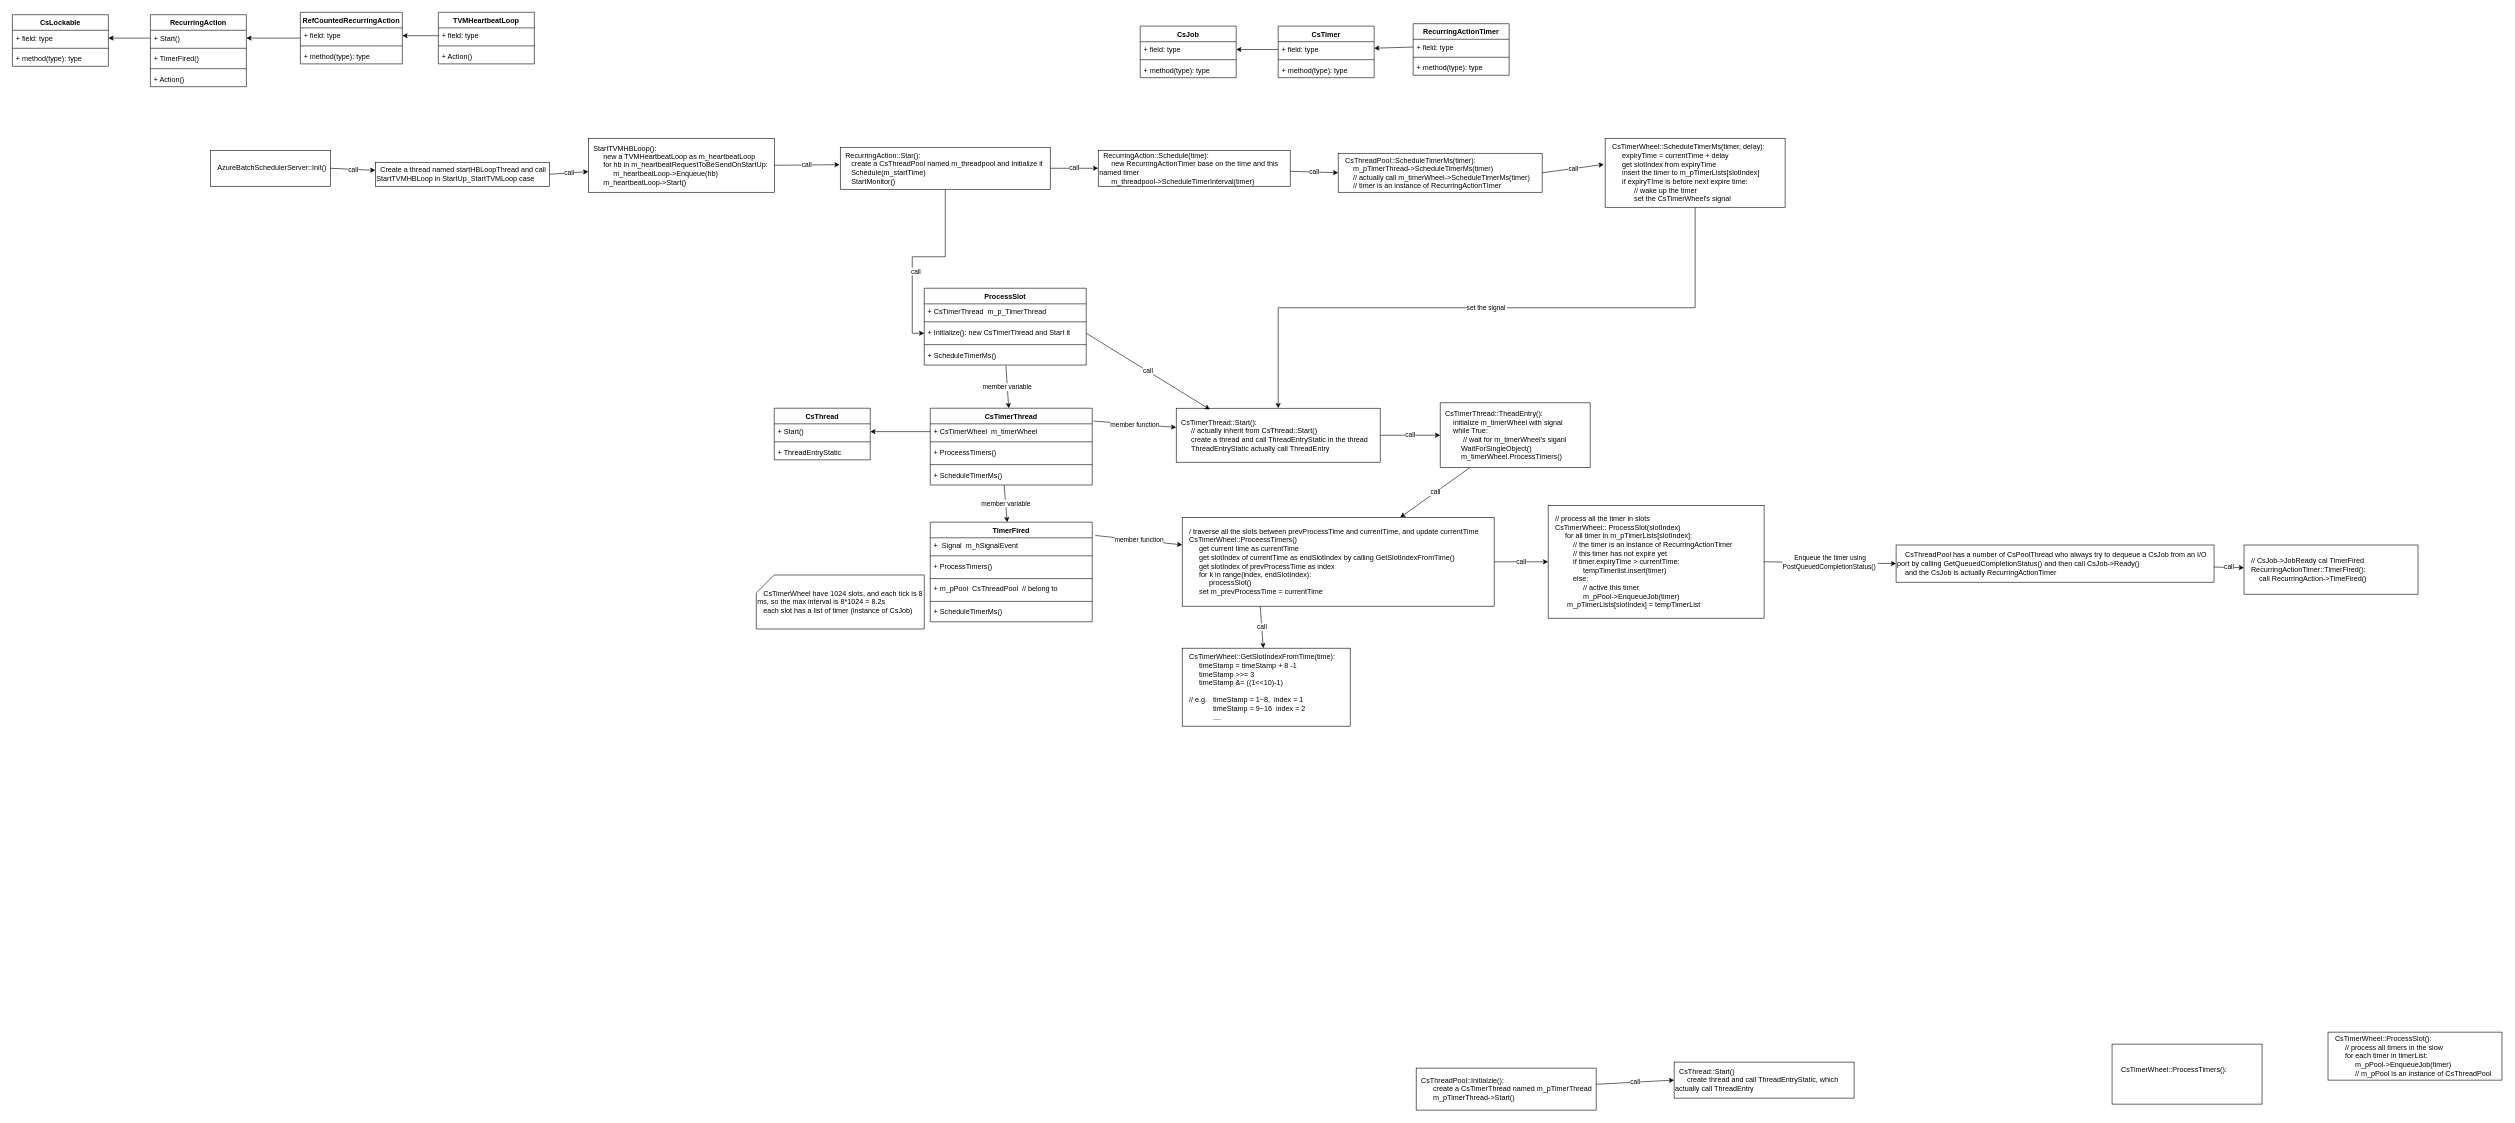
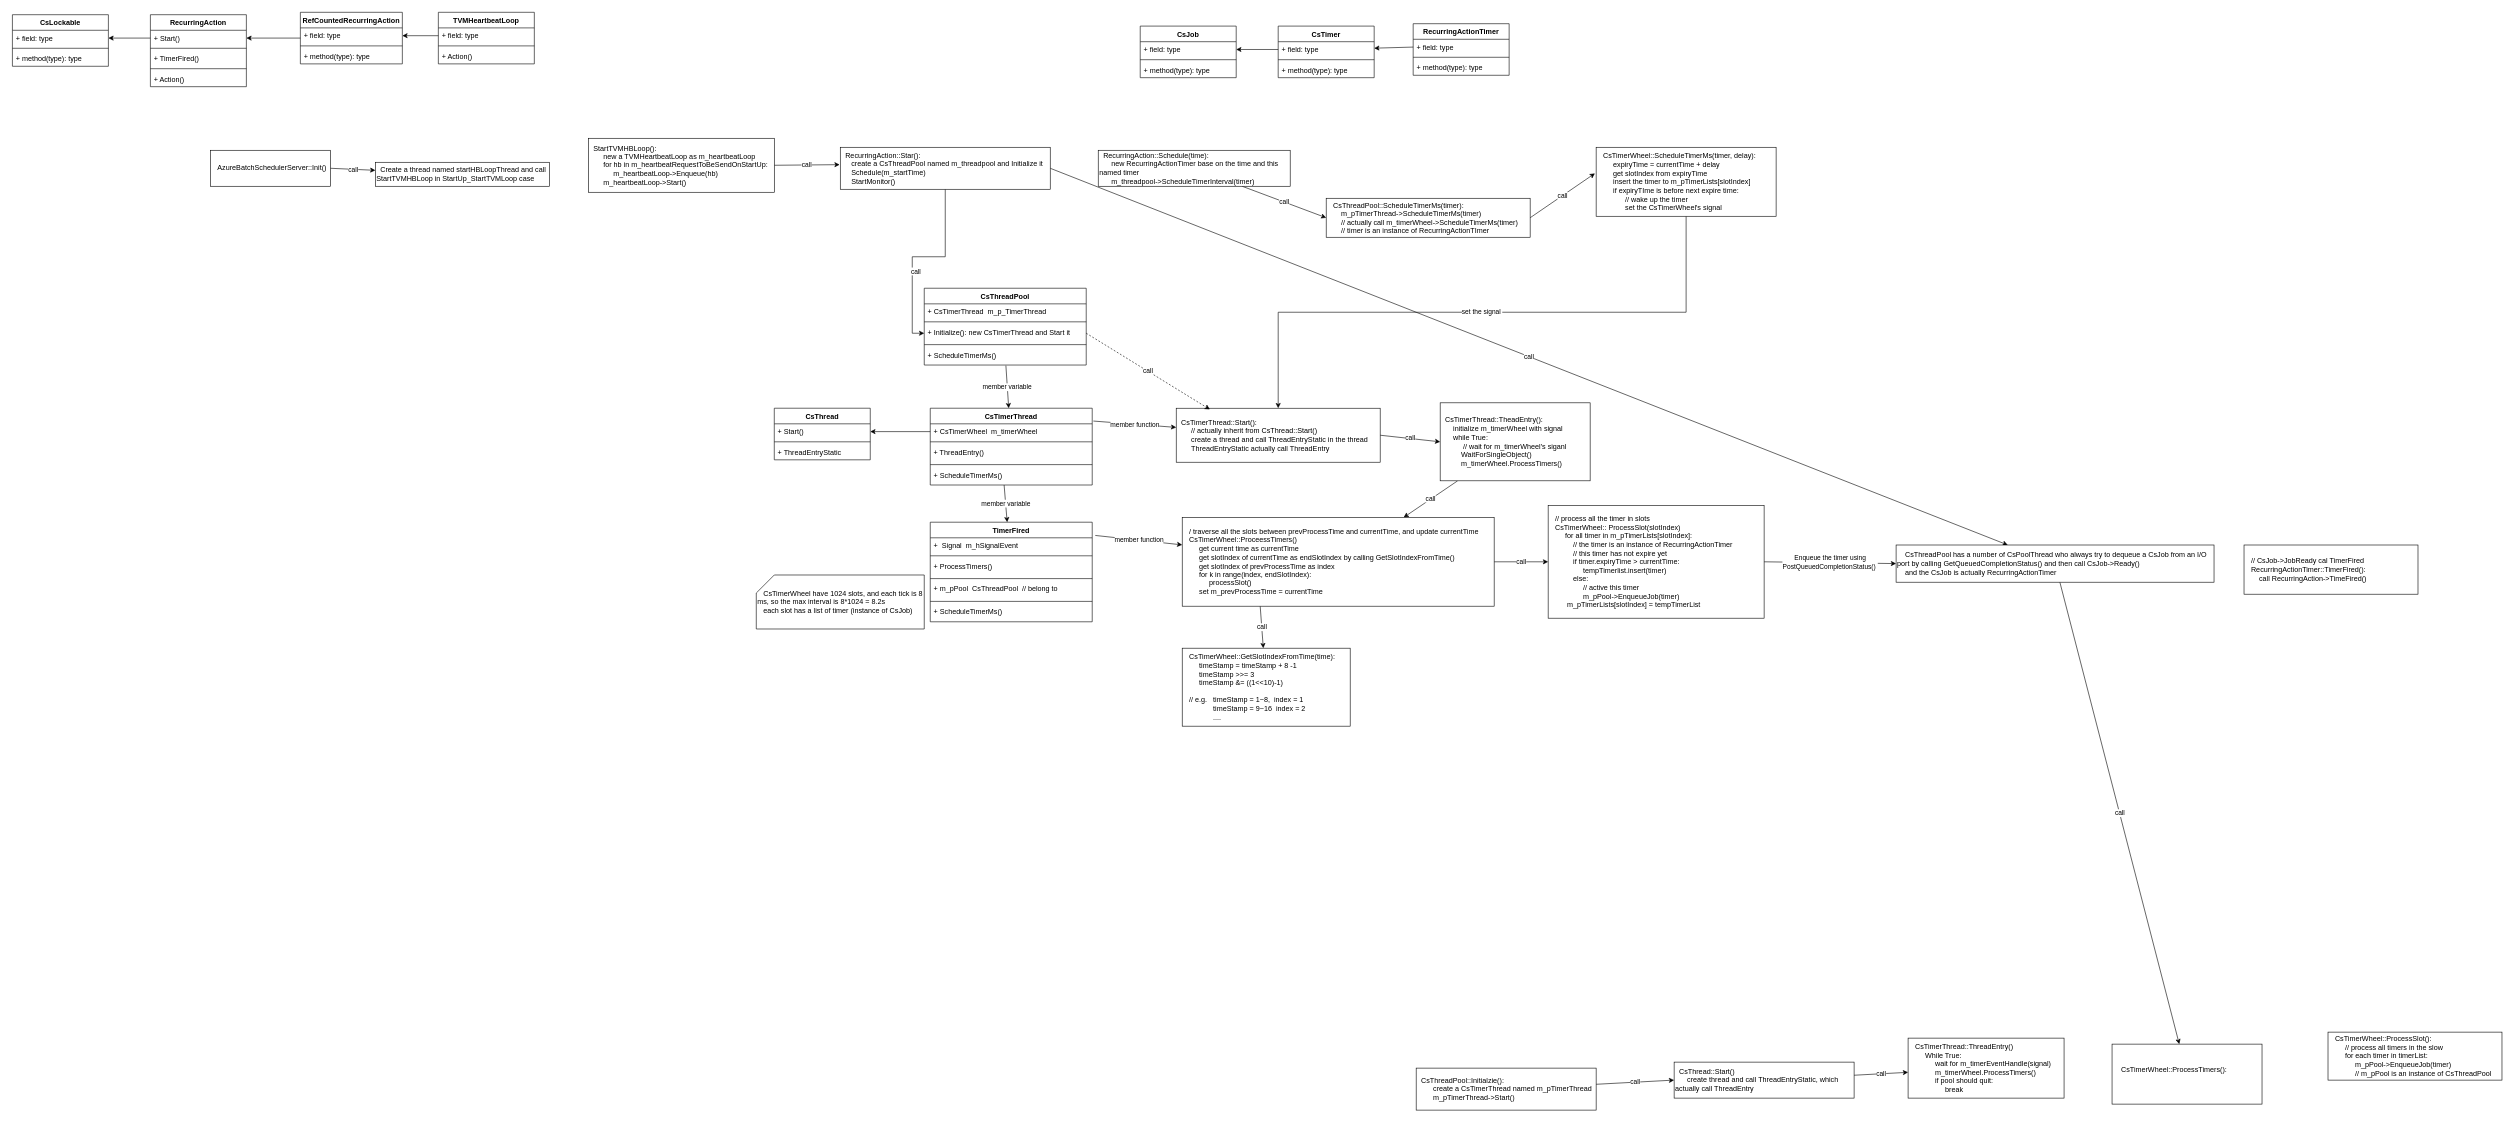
edge "RecurringAction::Star(): create a CsThreadPool named m_threadpool and Initialize it Schedule(m_startTime) StartMonitor()" -> "RecurringAction::Schedule(time): new RecurringActionTimer base on the time and this named timer m_threadpool->ScheduleTimerInterval(timer)": now "RecurringAction::Star(): create a CsThreadPool named m_threadpool and Initialize it Schedule(m_startTime) StartMonitor()" -> "CsThreadPool has a number of CsPoolThread who always try to dequeue a CsJob from an I/O port by calling GetQueuedCompletionStatus() and then call CsJob->Ready() and the CsJob is actually RecurringActionTimer"
edge "Create a thread named startHBLoopThread and call StartTVMHBLoop in StartUp_StartTVMLoop case" -> "StartTVMHBLoop(): new a TVMHeartbeatLoop as m_heartbeatLoop for hb in m_heartbeatRequestToBeSendOnStartUp: m_heartbeatLoop->Enqueue(hb) m_heartbeatLoop->Start()": removed, label "call"
node "CsThreadPool::ScheduleTimerMs(timer): m_pTimerThread->ScheduleTimerMs(timer) // actually call m_timerWheel->ScheduleTimerMs(timer) // timer is an instance of RecurringActionTImer": moved (1440, 173) -> (1428, 218)
node "CsTimerWheel::ScheduleTimerMs(timer, delay): expiryTime = currentTime + delay get slotIndex from expiryTime insert the timer to m_pTimerLists[slotIndex] if expiryTIme is before next expire time: // wake up the timer set the CsTimerWheel's signal": moved (1695, 173) -> (1686, 182)
node "ProcessSlot": label "ProcessSlot" -> "CsThreadPool"
edge "+ Initialize(): new CsTimerThread and Start it" -> "CsTimerThread::Start(): // actually inherit from CsThread::Start() create a thread and call ThreadEntryStatic in the thread ThreadEntryStatic actually call ThreadEntry": style solid -> dashed
node "CsTimerThread::TheadEntry(): initialize m_timerWheel with signal while True: // wait for m_timerWheel's siganl WaitForSingleObject() m_timerWheel.ProcessTimers()": size 150x65 -> 150x78
node "+ ProceessTimers()": label "+ ProceessTimers()" -> "+ ThreadEntry()"
edge "CsThreadPool has a number of CsPoolThread who always try to dequeue a CsJob from an I/O port by calling GetQueuedCompletionStatus() and then call CsJob->Ready() and the CsJob is actually RecurringActionTimer" -> "// CsJob->JobReady cal TimerFired RecurringActionTimer::TimerFired(): call RecurringAction->TimeFired()": now "CsThreadPool has a number of CsPoolThread who always try to dequeue a CsJob from an I/O port by calling GetQueuedCompletionStatus() and then call CsJob->Ready() and the CsJob is actually RecurringActionTimer" -> "CsTimerWheel::ProcessTimers():"
node "CsTimerThread::ThreadEntry() While True: wait for m_timerEventHandle(signal) m_timerWheel.ProcessTimers() if pool should quit: break": added
edge "CsThread::Start() create thread and call ThreadEntryStatic, which actually call ThreadEntry" -> "CsTimerThread::ThreadEntry() While True: wait for m_timerEventHandle(signal) m_timerWheel.ProcessTimers() if pool should quit: break": added, label "call"
